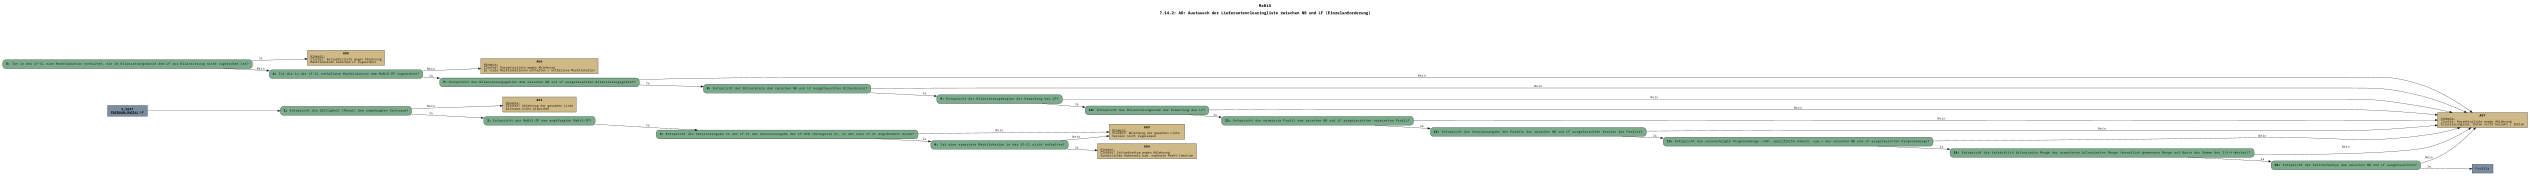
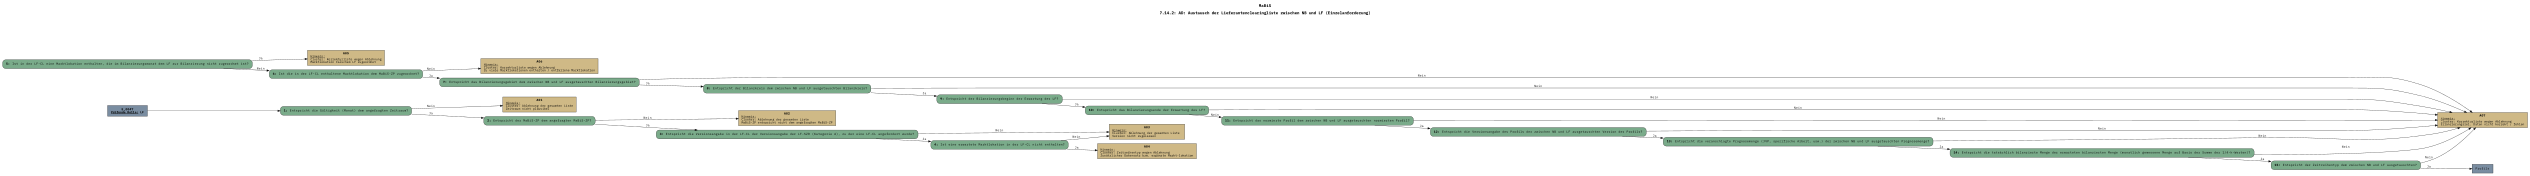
edge "10:" -> "11:": label "Ja" -> "Nein"
node "A02": added
